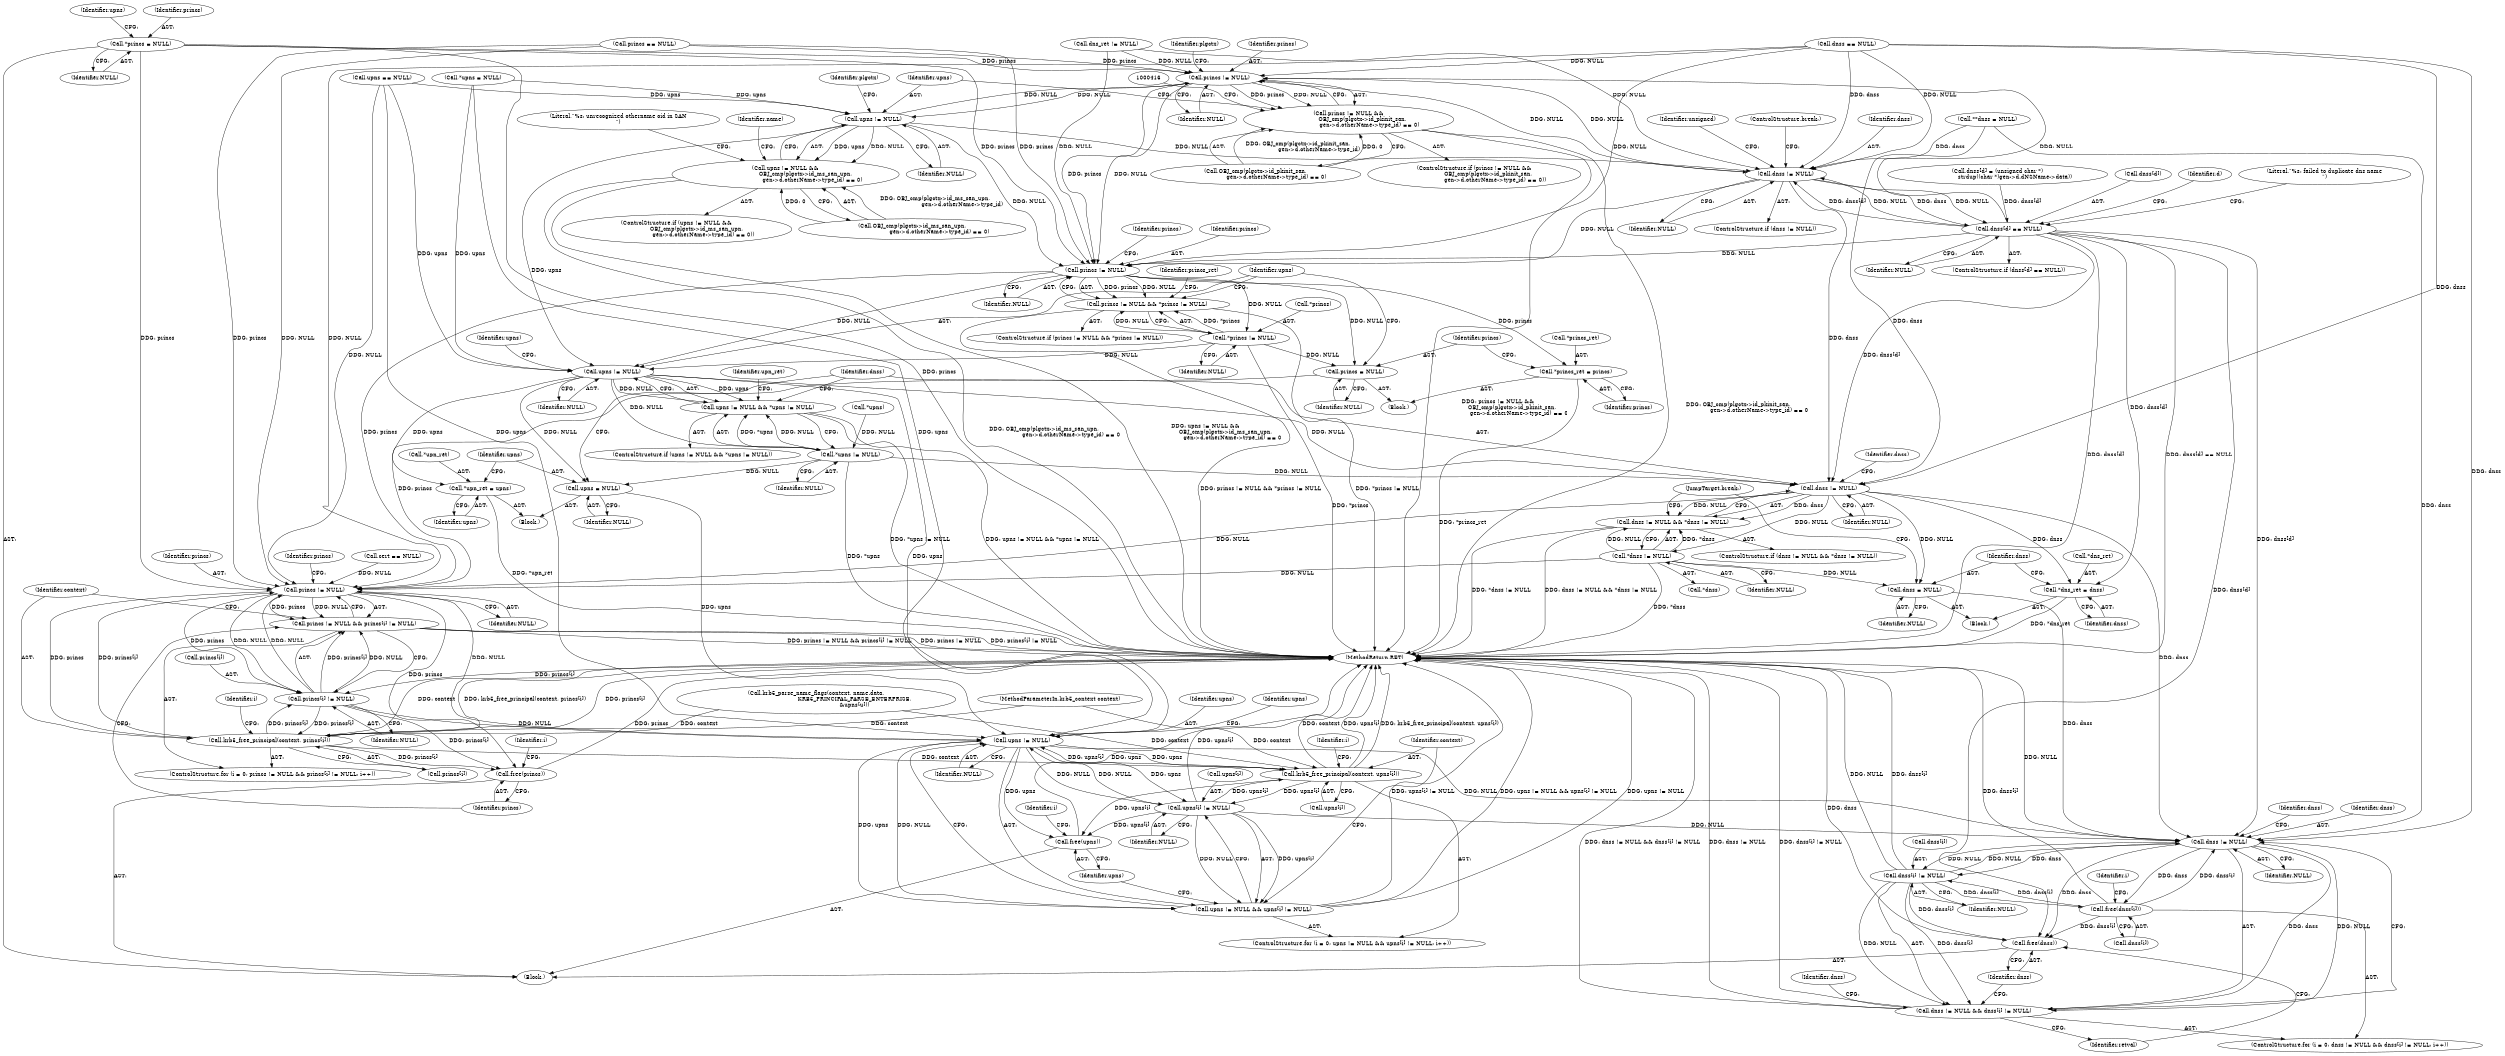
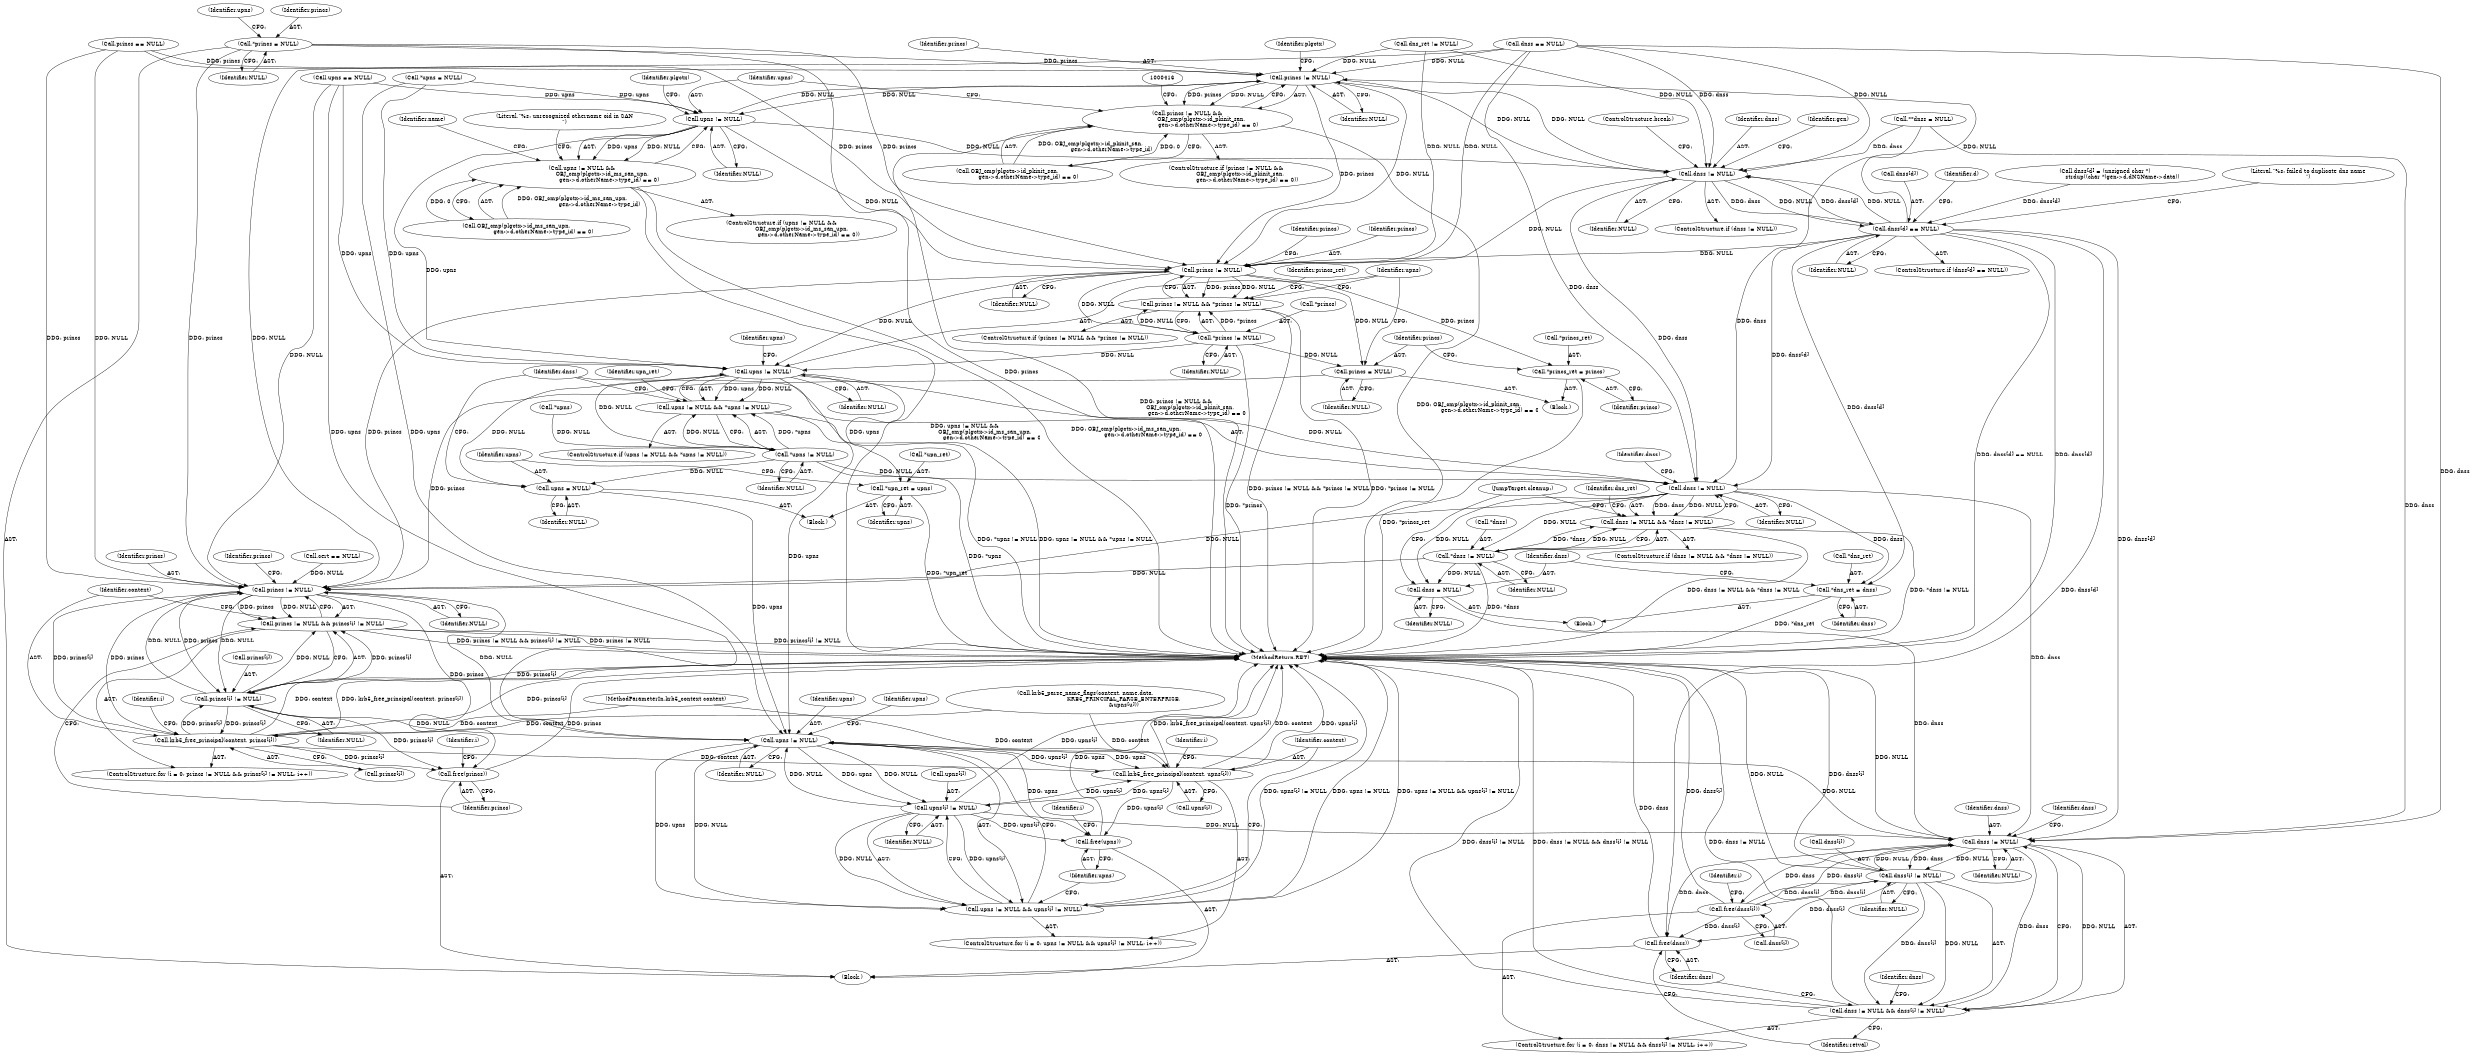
node "(Identifier,unsigned)": label "(Identifier,unsigned)" -> "(Identifier,gen)"
node "(Identifier,dns_ret)": added
node "(JumpTarget,break:)": label "(JumpTarget,break:)" -> "(JumpTarget,cleanup:)"
edge "(Call,*dnss != NULL)" -> "(Call,*dnss)": reversed
